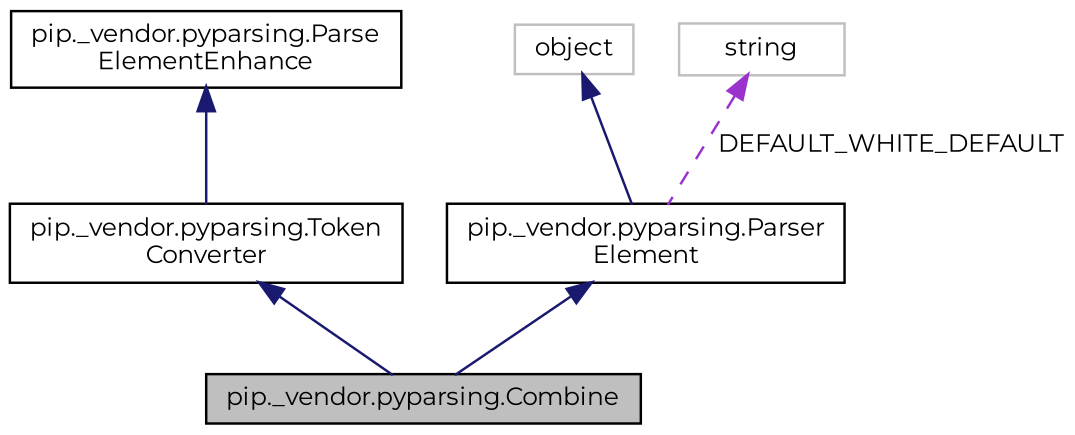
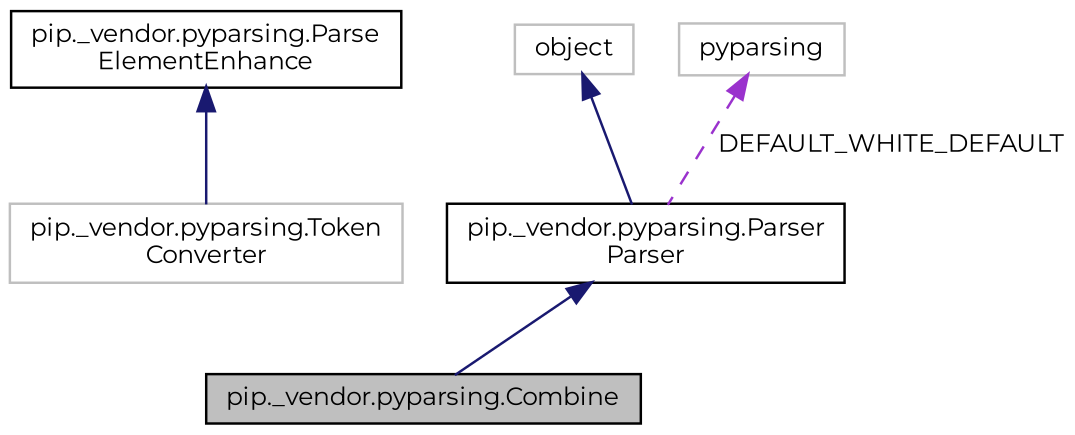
node "string": label "string" -> "pyparsing"
node "pip._vendor.pyparsing.Token Converter": color black -> grey75
node "pip._vendor.pyparsing.Parser Element": label "pip._vendor.pyparsing.Parser Element" -> "pip._vendor.pyparsing.Parser Parser"
edge "pip._vendor.pyparsing.Combine" -> "pip._vendor.pyparsing.Token Converter": removed
